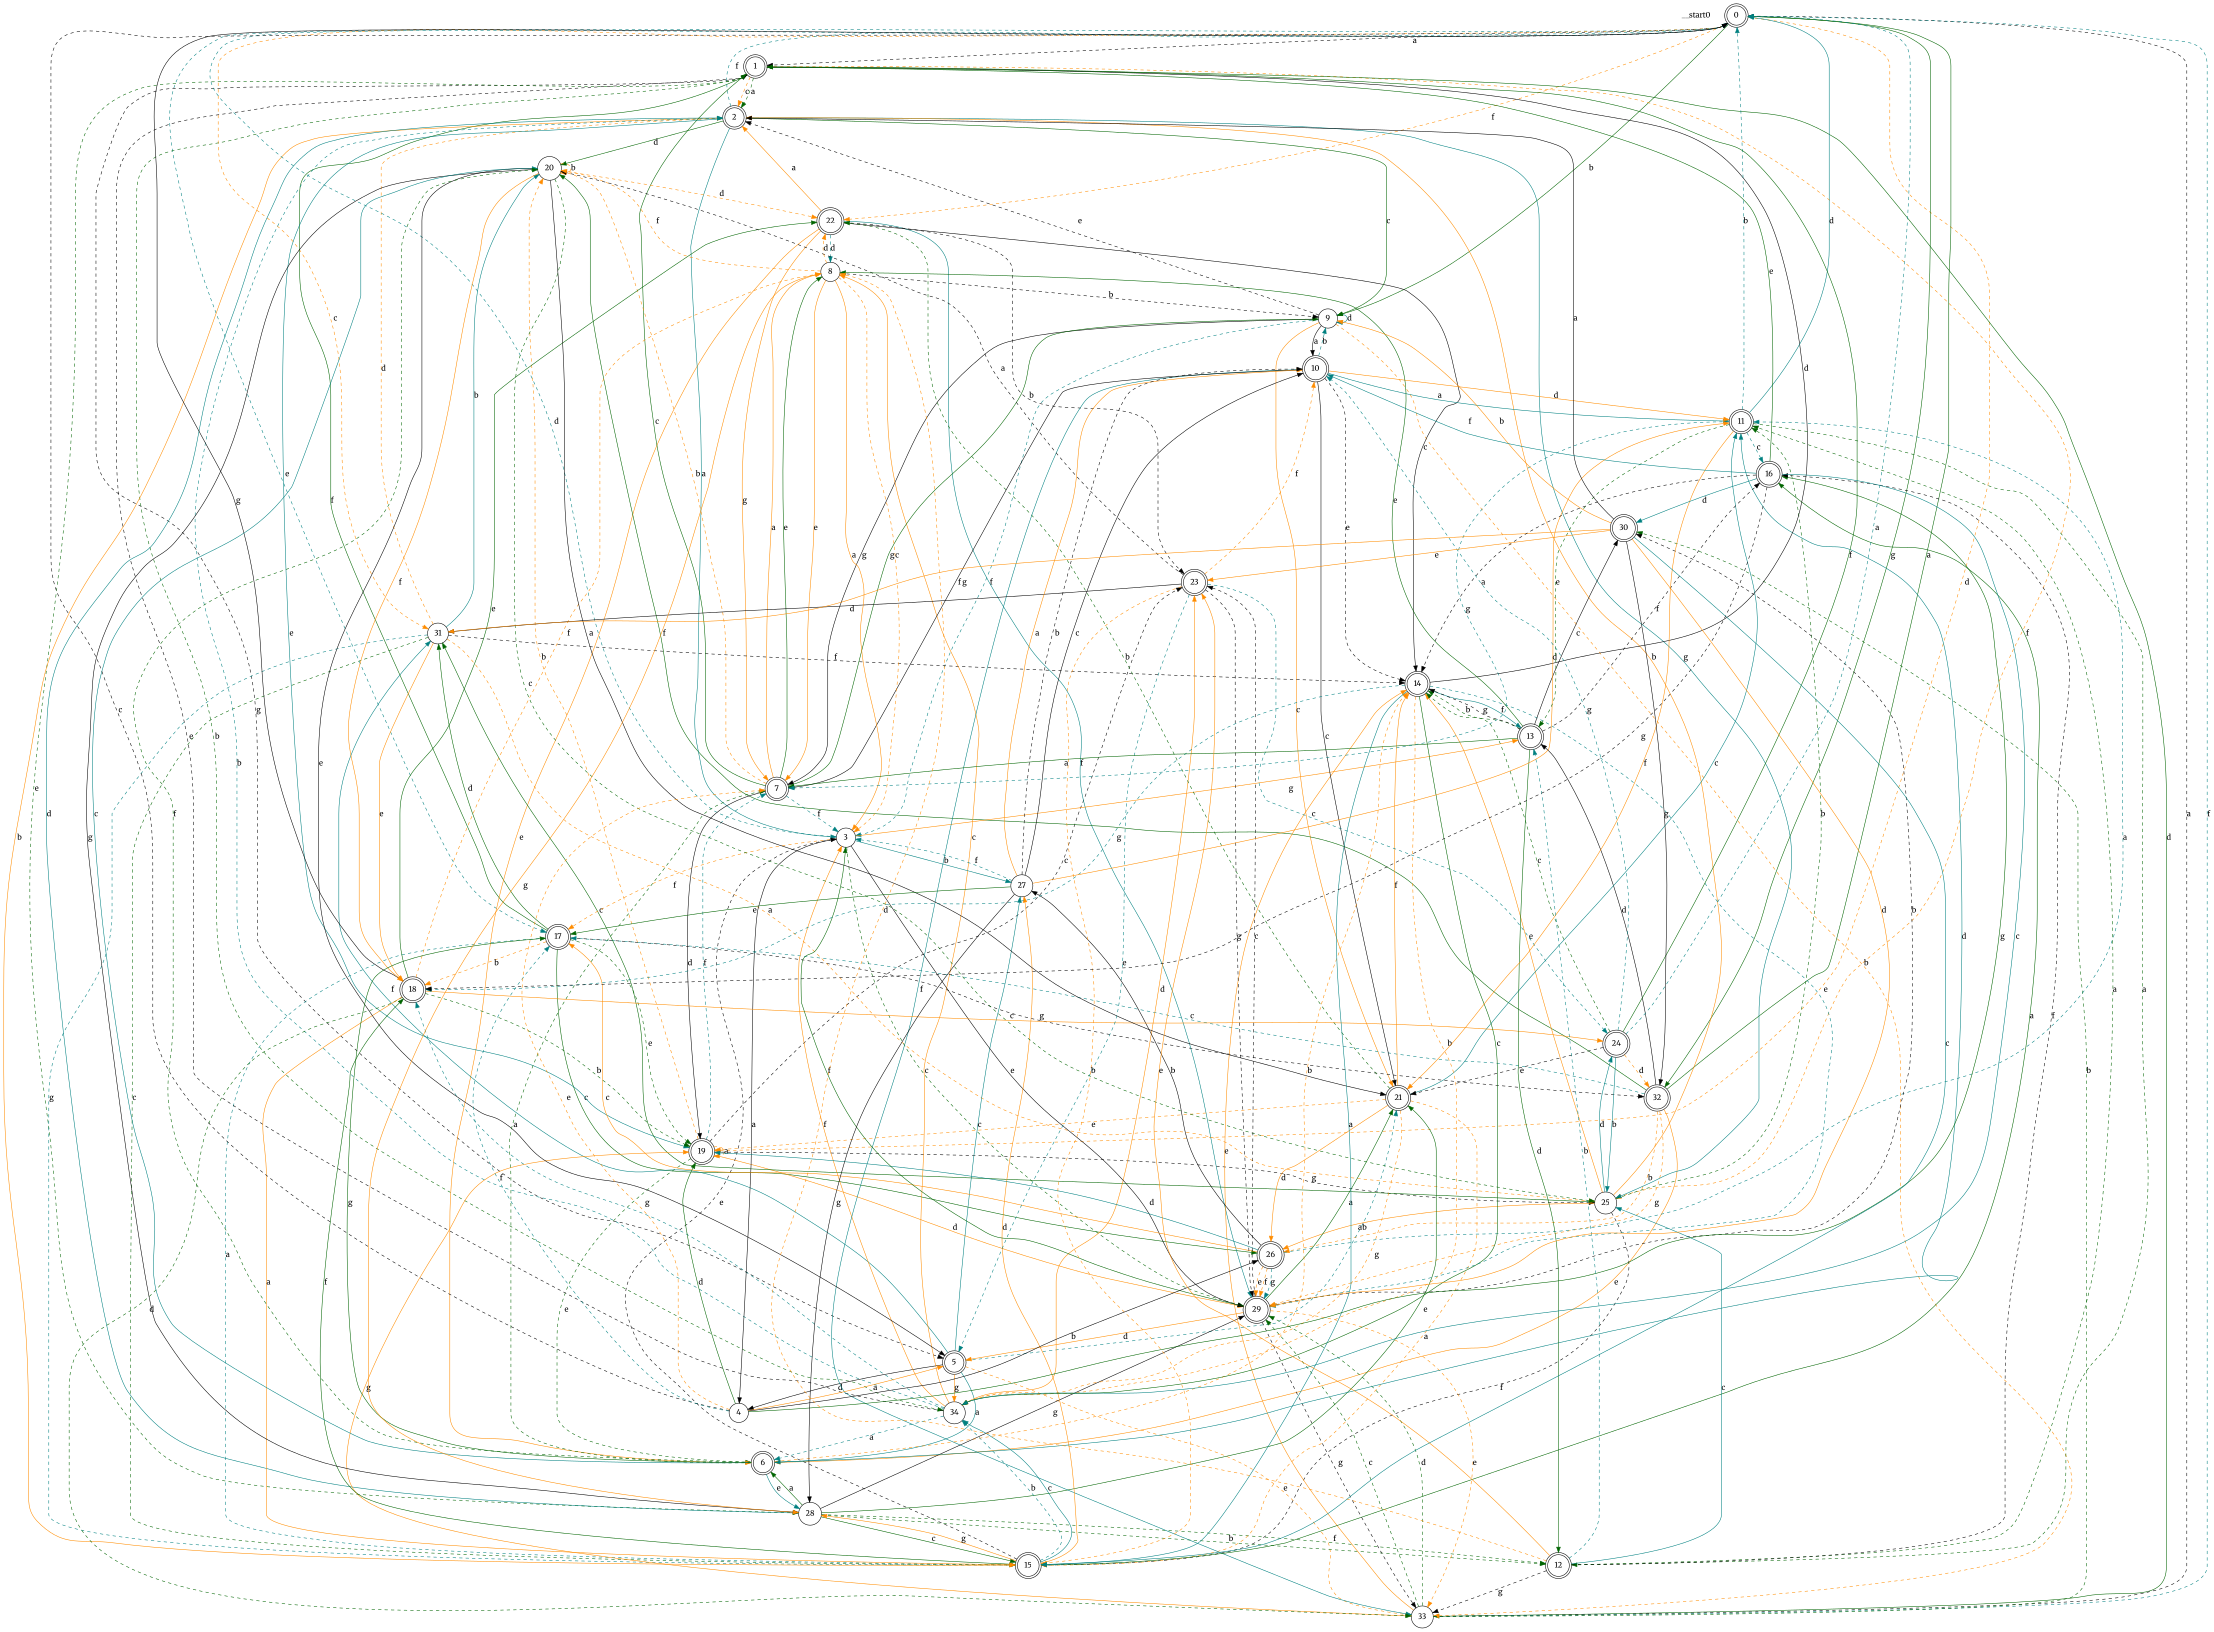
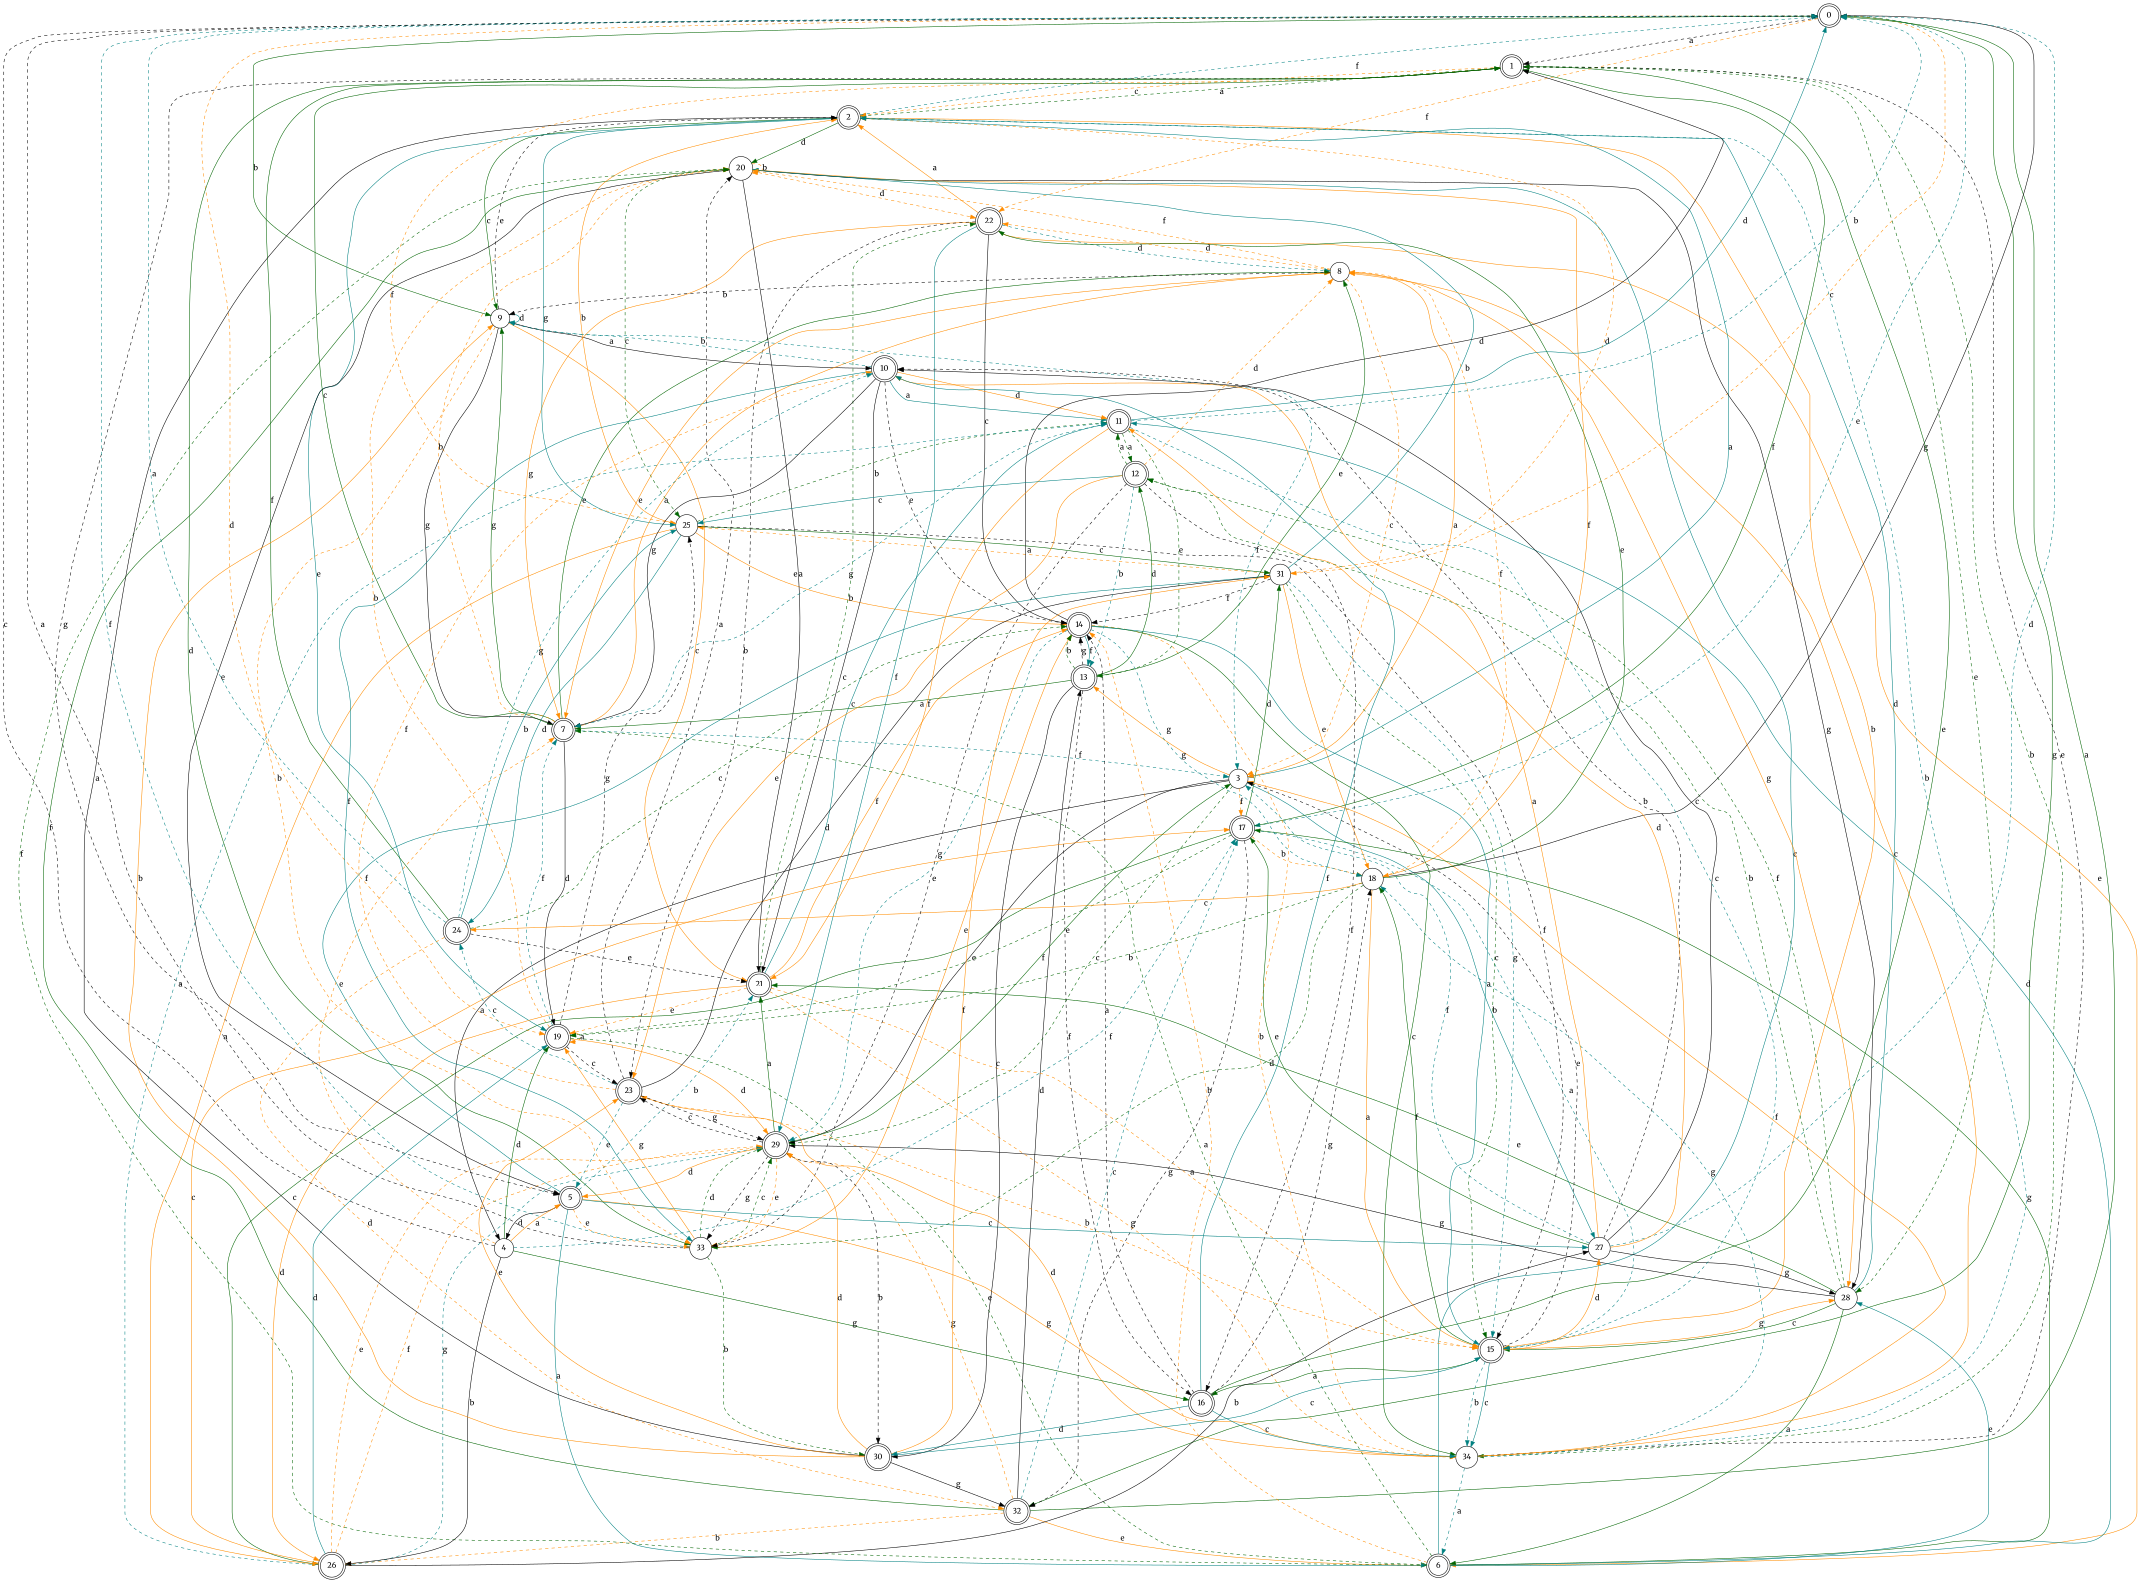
node "__start0": removed
edge "3" -> "0": now "27" -> "0"
edge "11" -> "16": now "11" -> "15"
node "18": shape doublecircle -> circle
